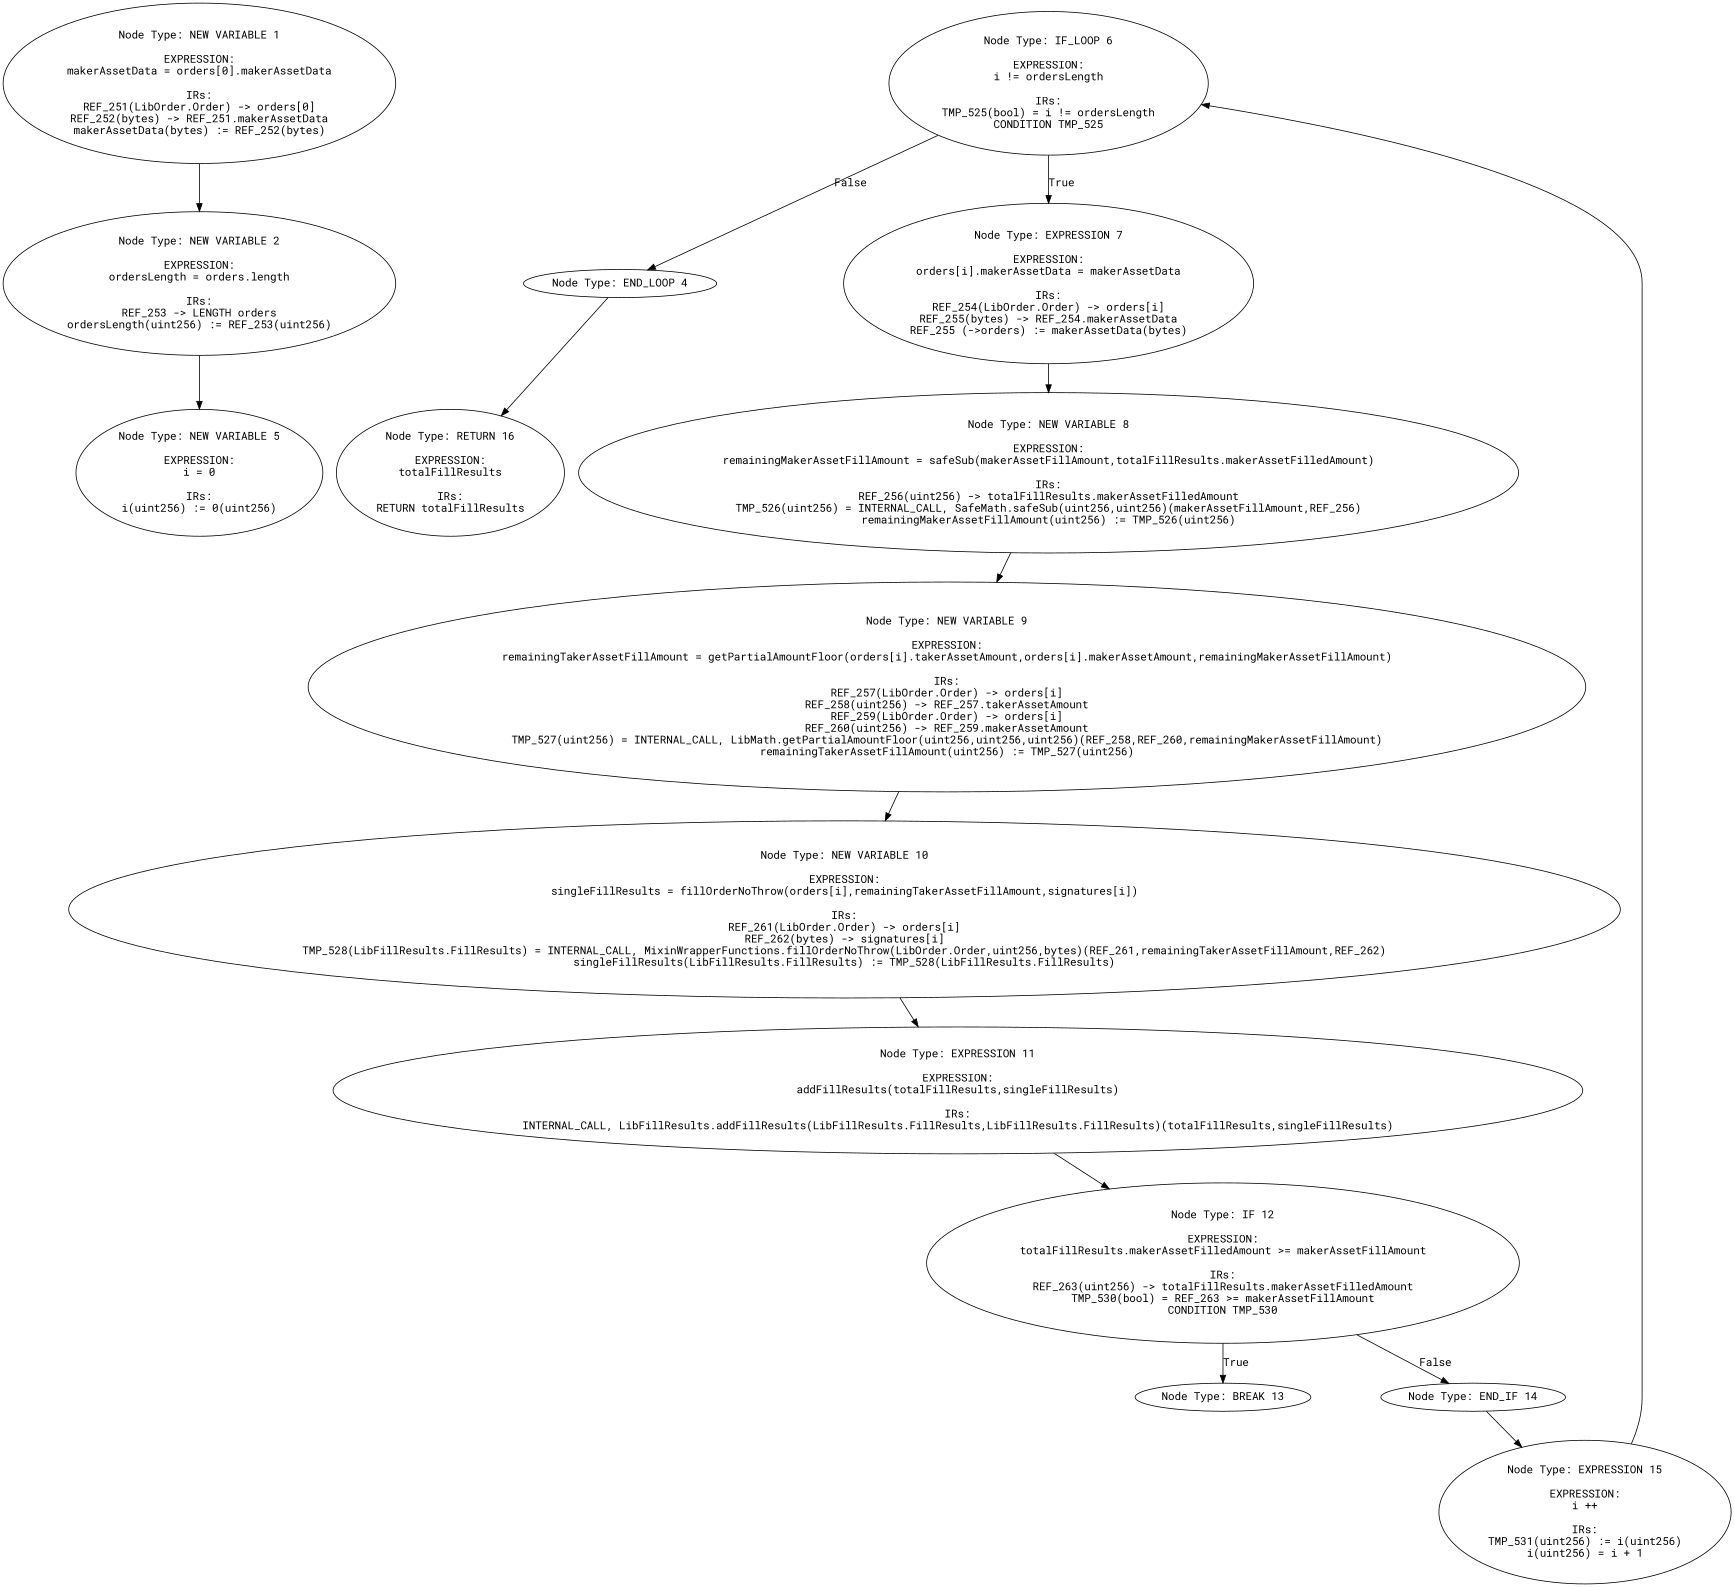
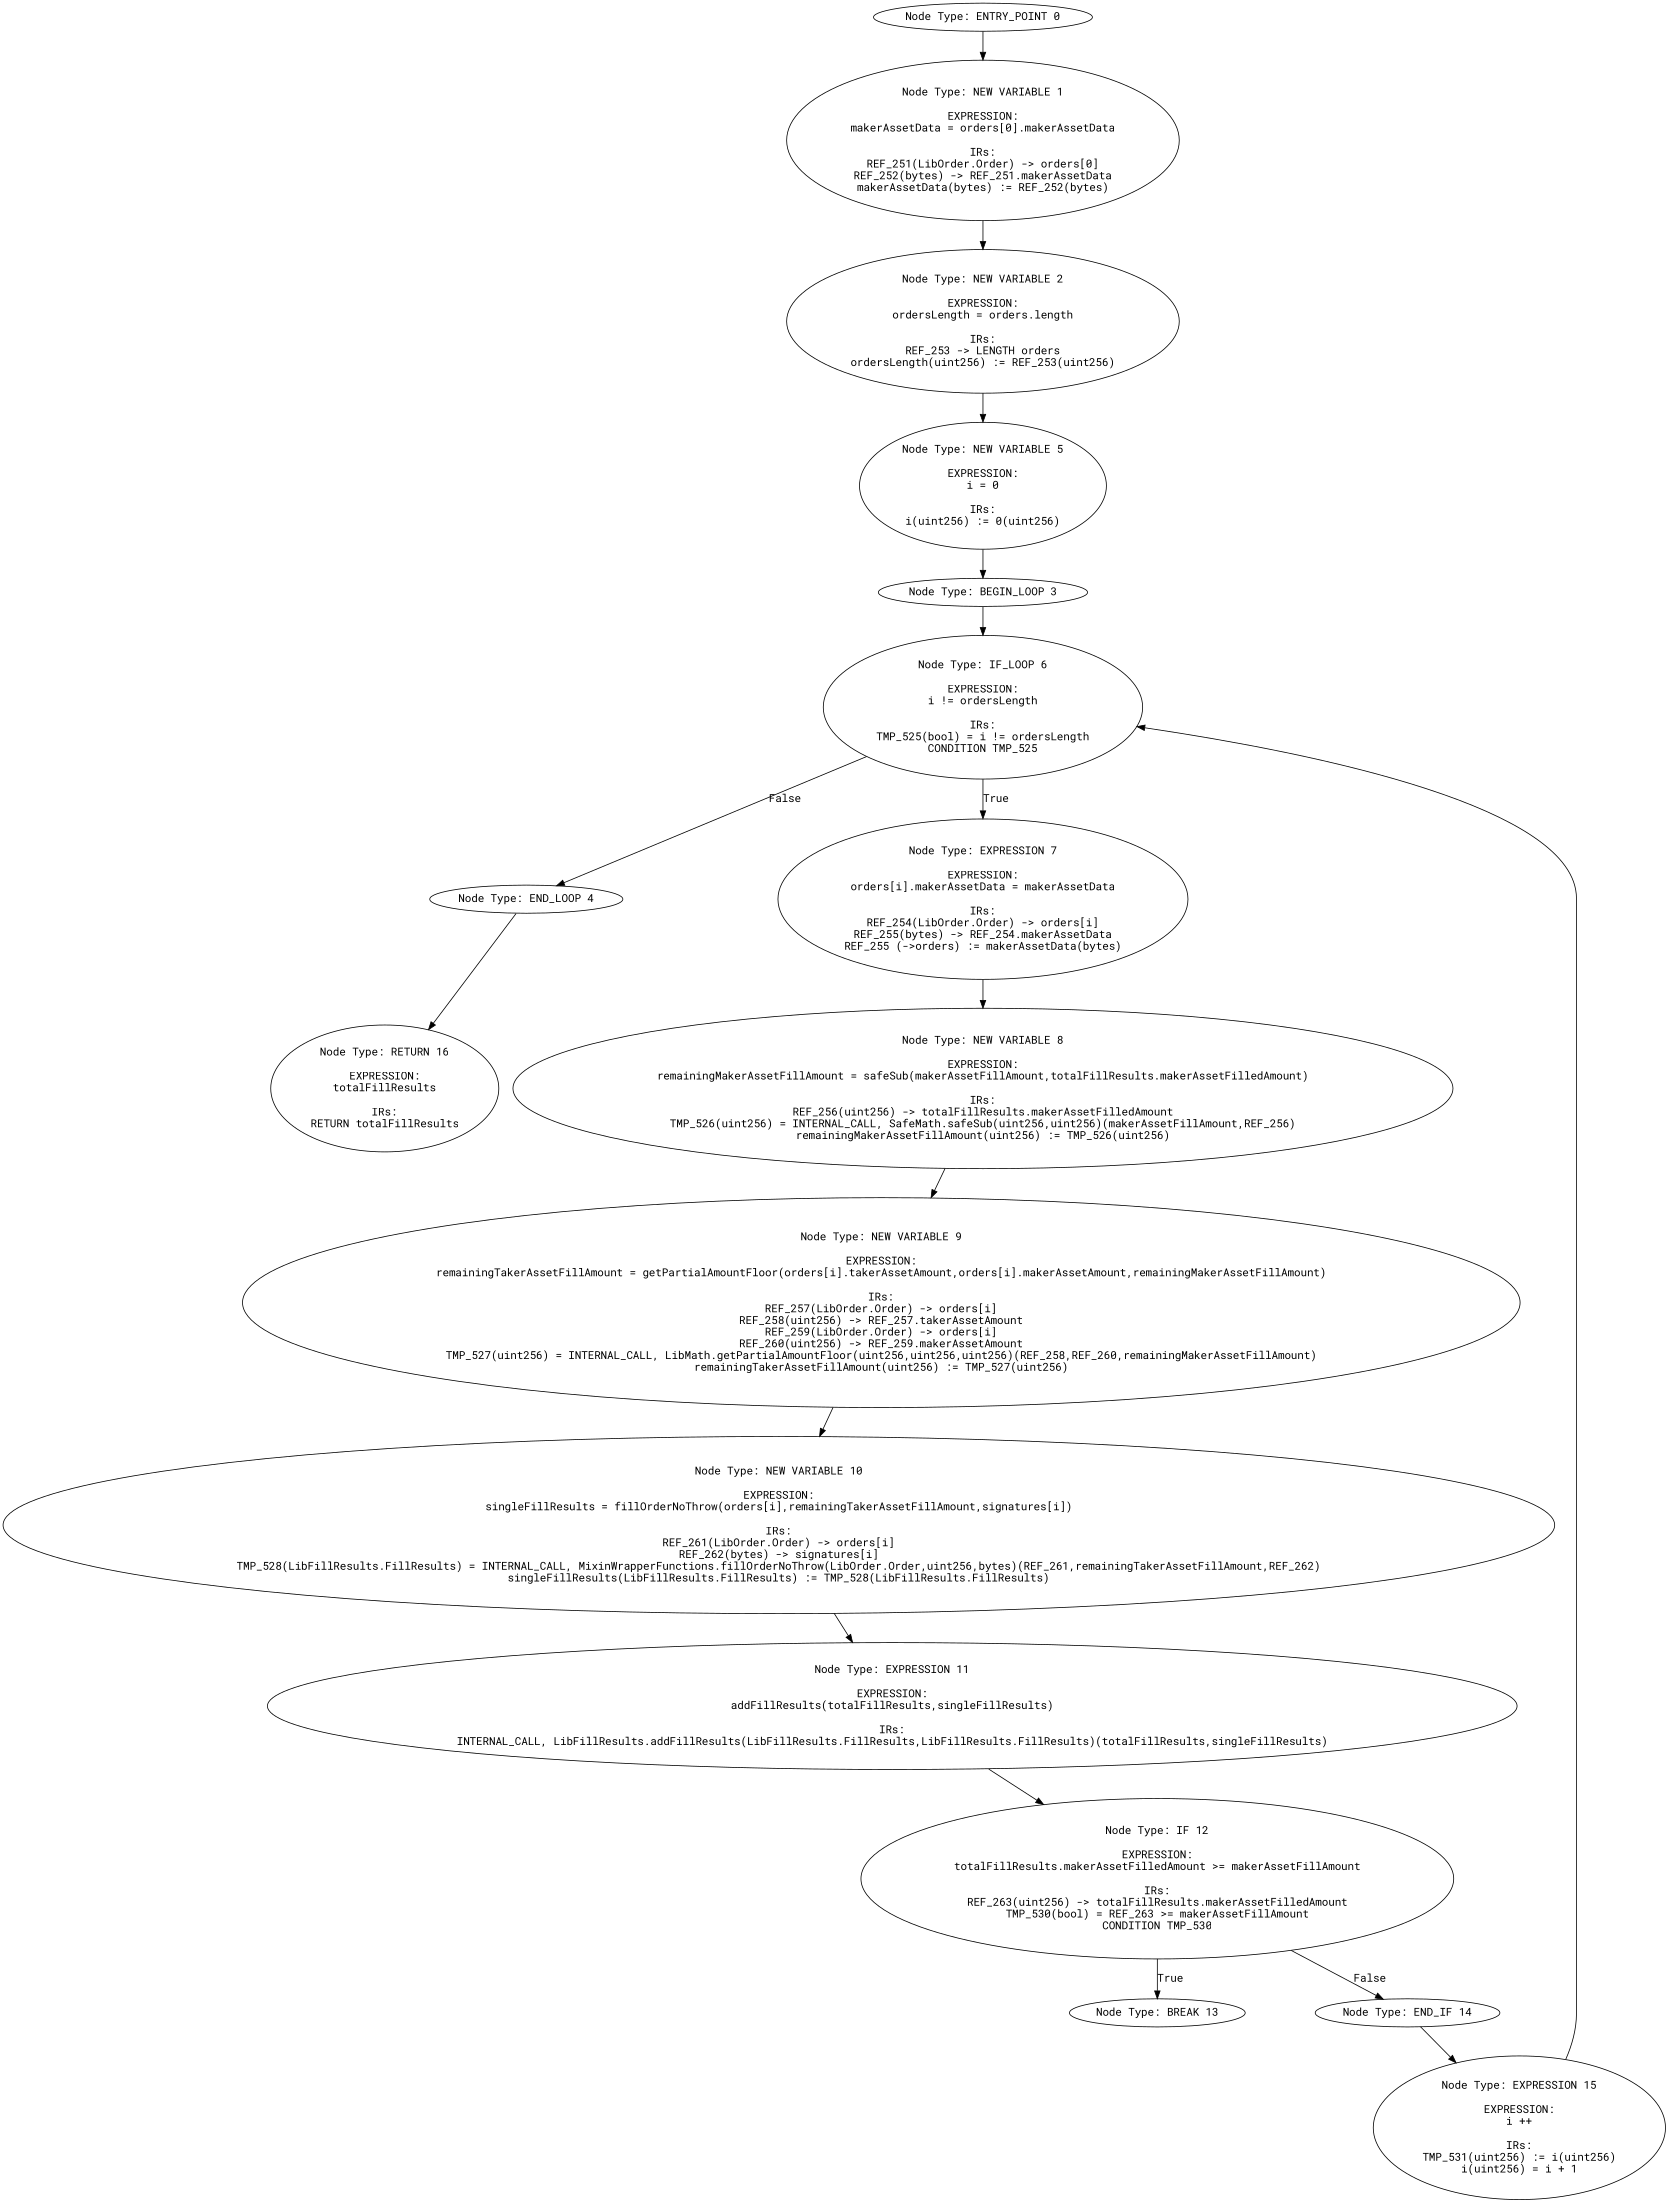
node "Node Type: ENTRY_POINT 0": added
node "Node Type: BEGIN_LOOP 3": added
